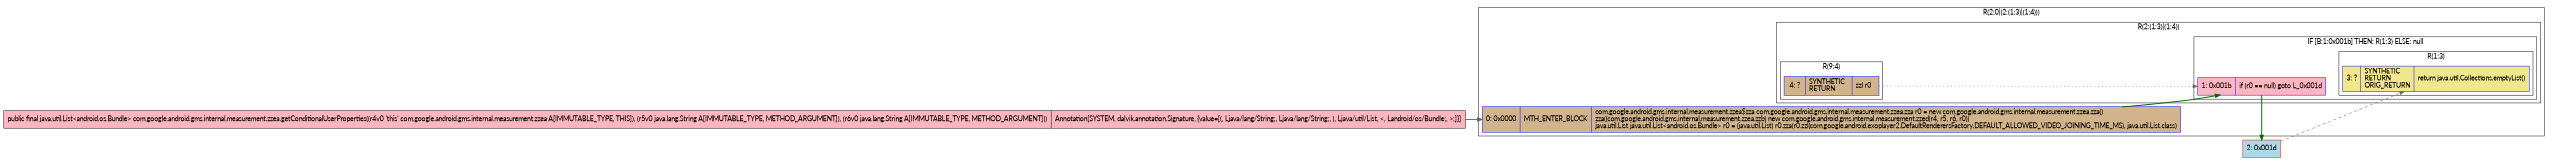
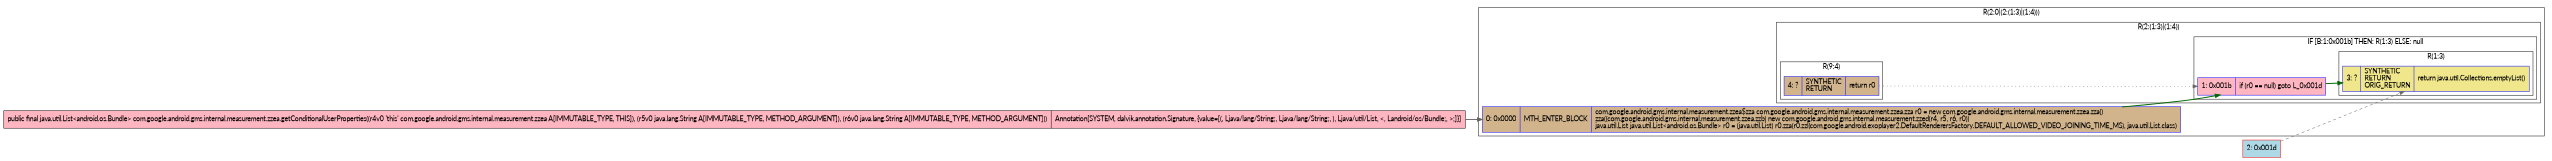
node "4: ?": text "zzl r0" -> "return r0"
edge "1: 0x001b" -> "2: 0x001d": now "1: 0x001b" -> "3: ?"
